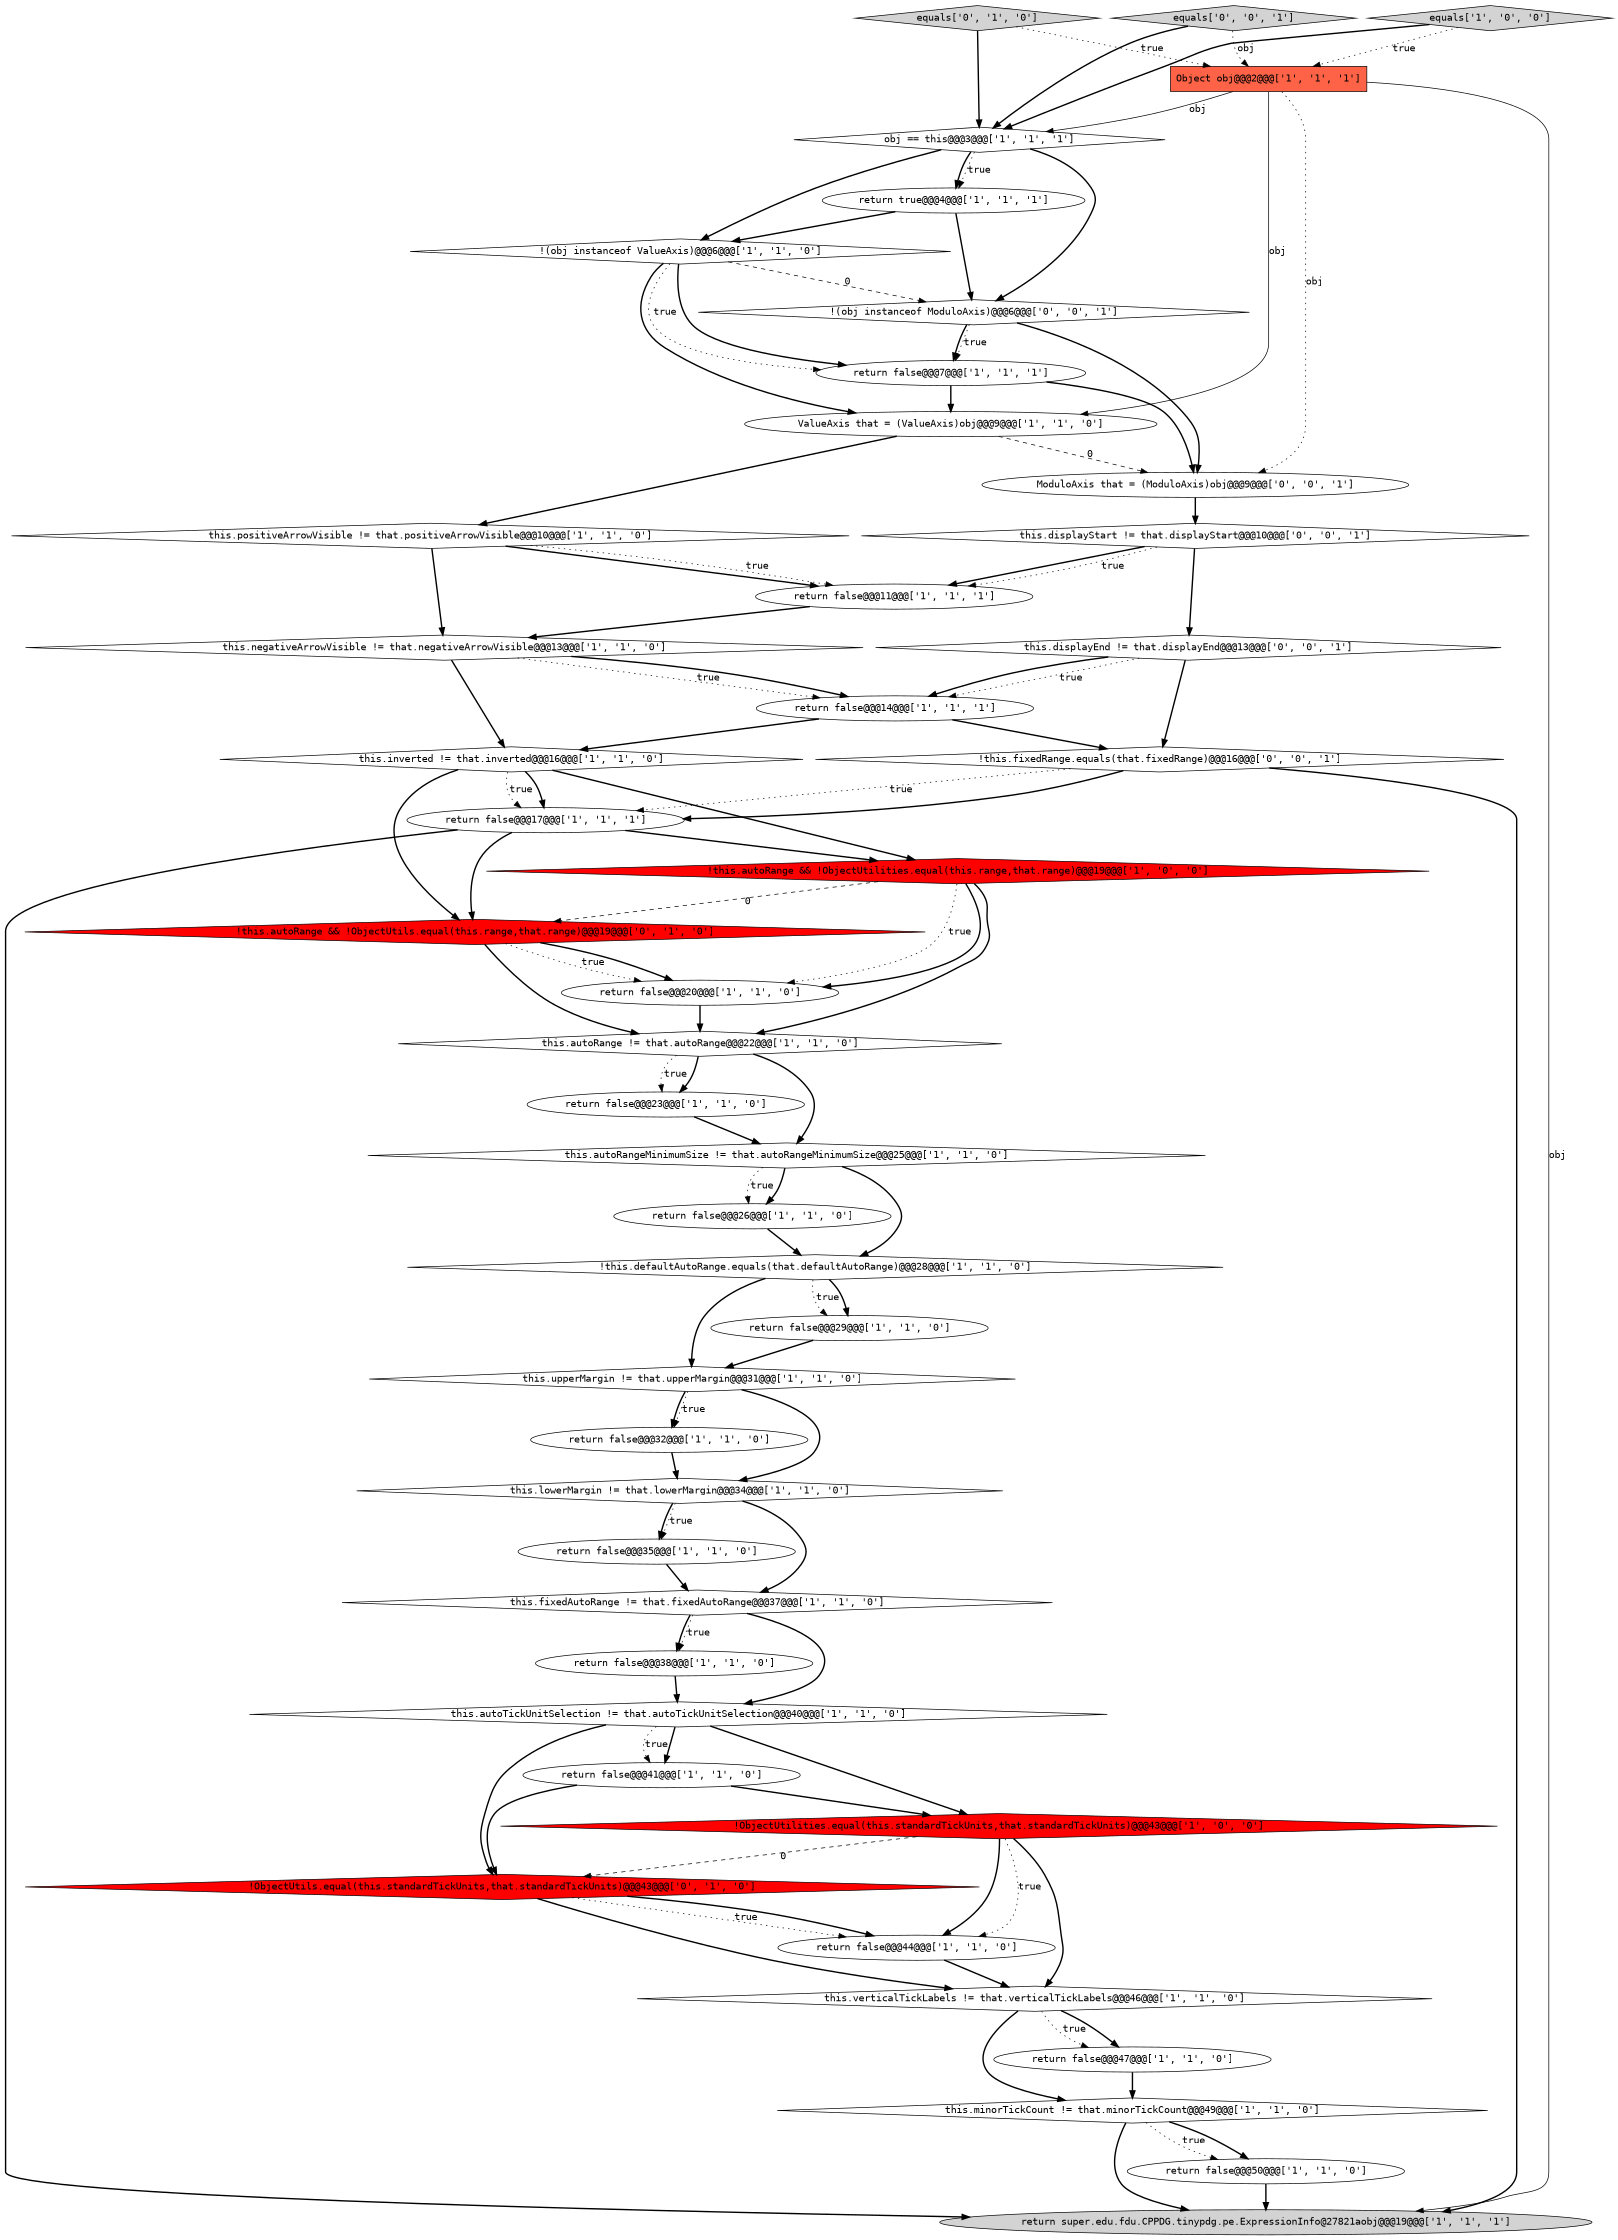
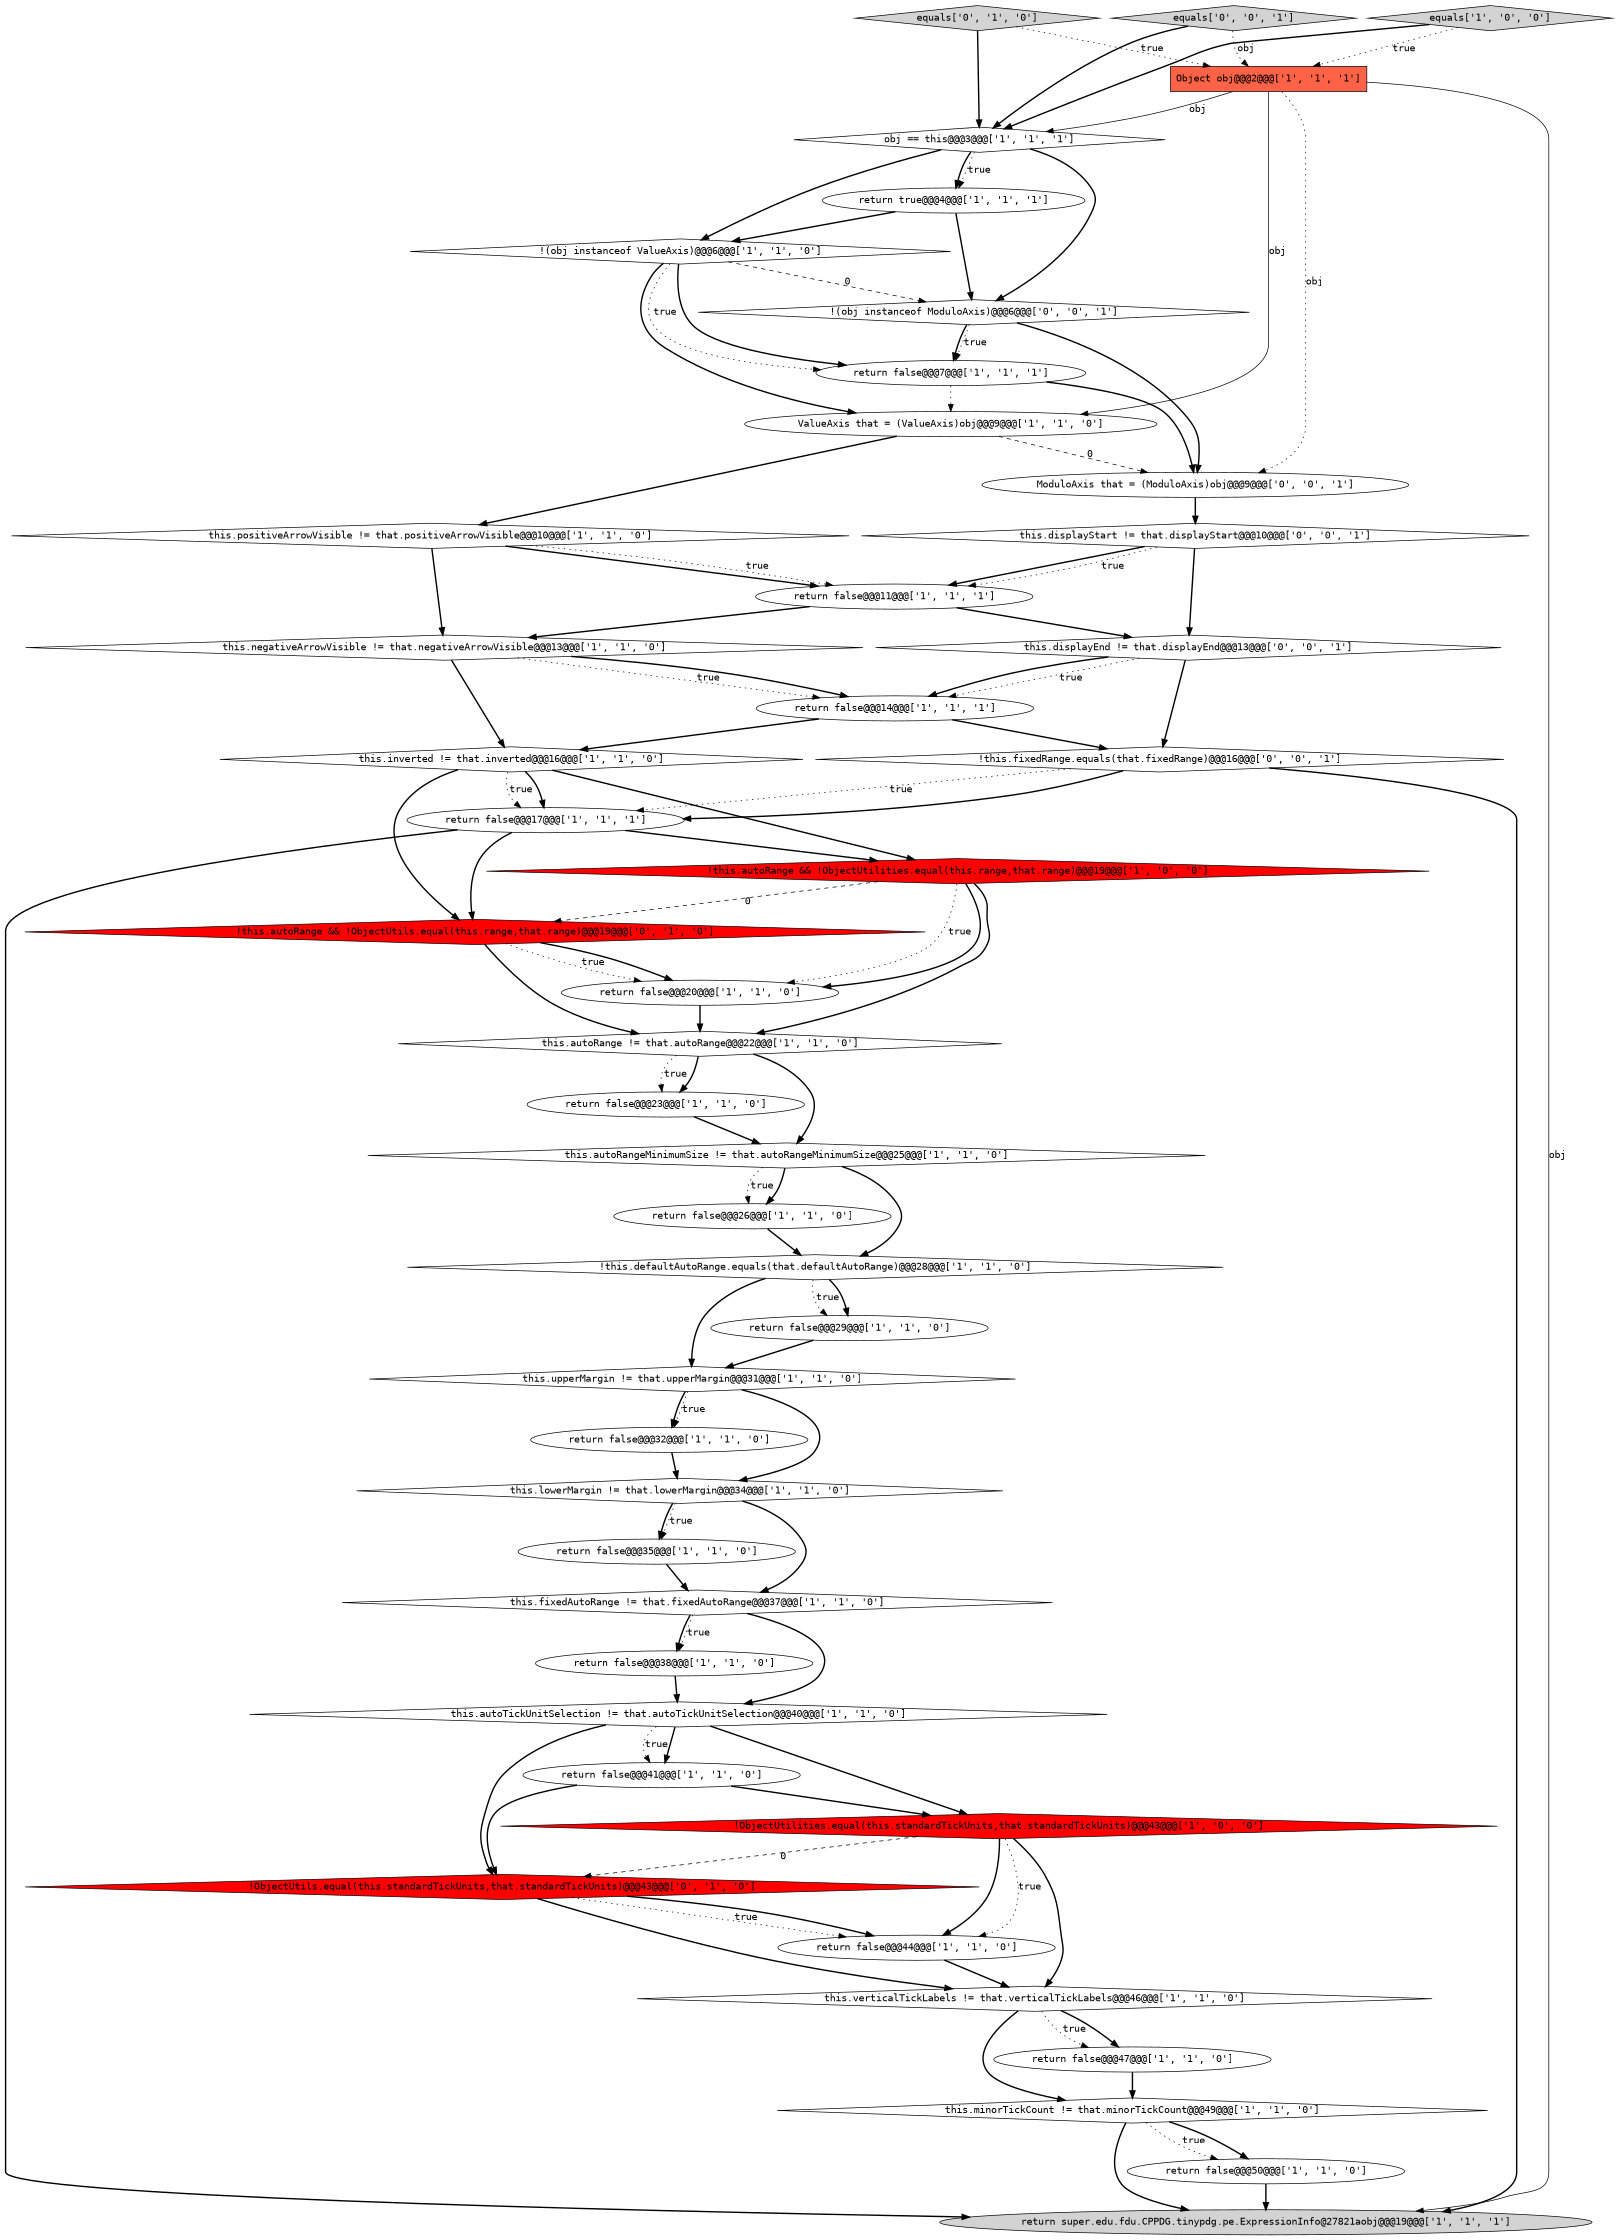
edge "return false@@@7@@@['1', '1', '1']" -> "ValueAxis that = (ValueAxis)obj@@@9@@@['1', '1', '0']": style bold -> dotted
edge "return false@@@11@@@['1', '1', '1']" -> "this.displayEnd != that.displayEnd@@@13@@@['0', '0', '1']": added
